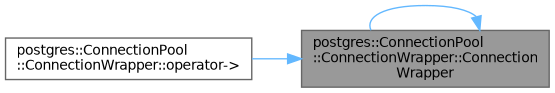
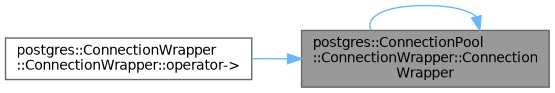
node "postgres::ConnectionPool ::ConnectionWrapper::operator->": label "postgres::ConnectionPool ::ConnectionWrapper::operator->" -> "postgres::ConnectionWrapper ::ConnectionWrapper::operator->"
